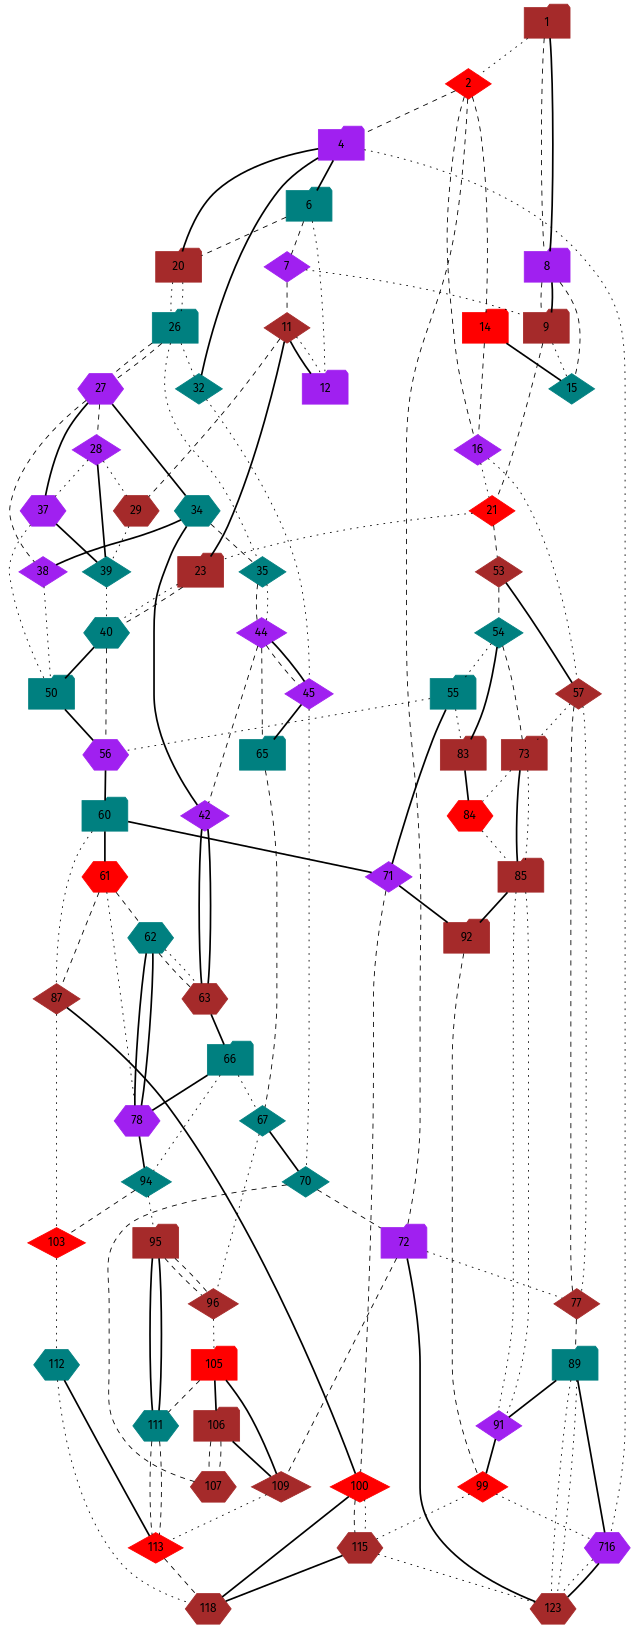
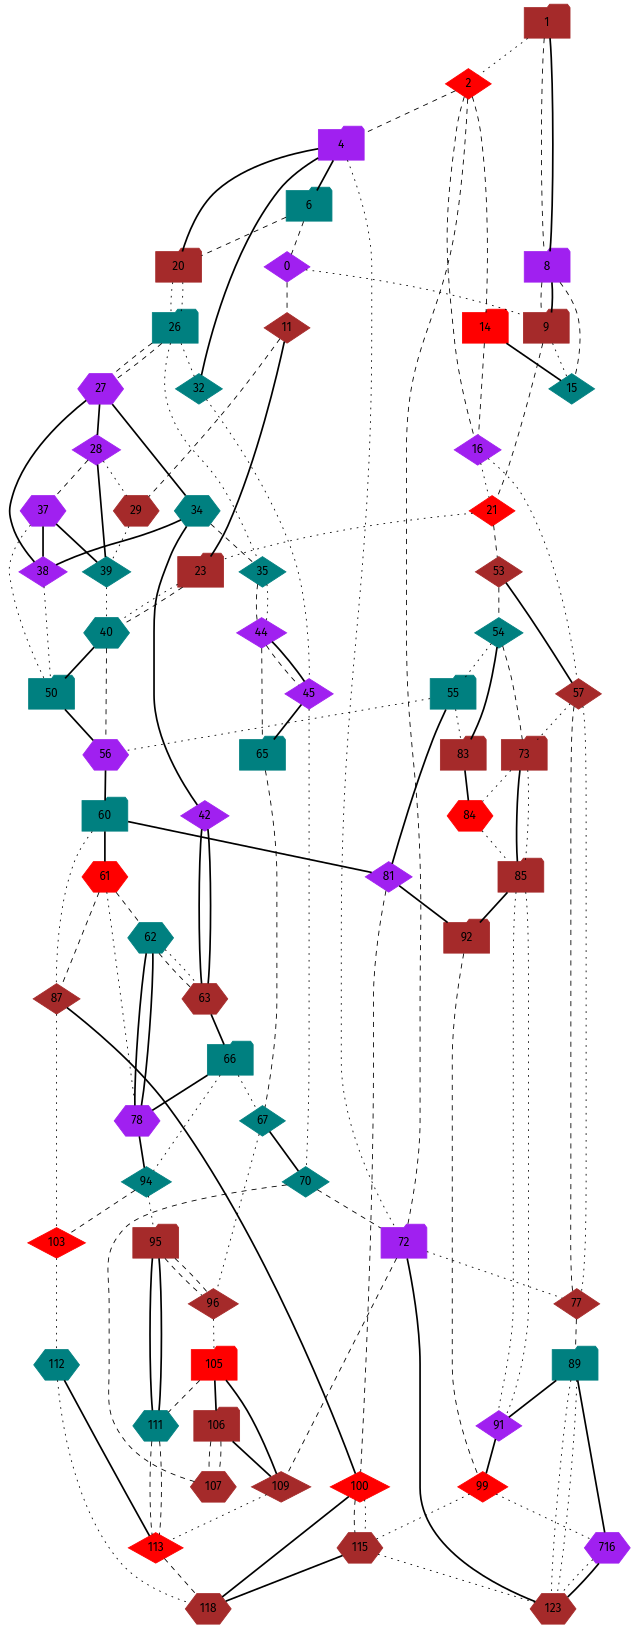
node "7": label "7" -> "0"
node "12": removed
edge "27" -- "28": style dashed -> bold
edge "27" -- "37": now "38" -- "37"
edge "27" -- "38": style dashed -> bold
edge "28" -- "37": style dotted -> dashed
edge "44" -- "42": removed
edge "4" -- "716": now "4" -- "72"
node "71": label "71" -> "81"
